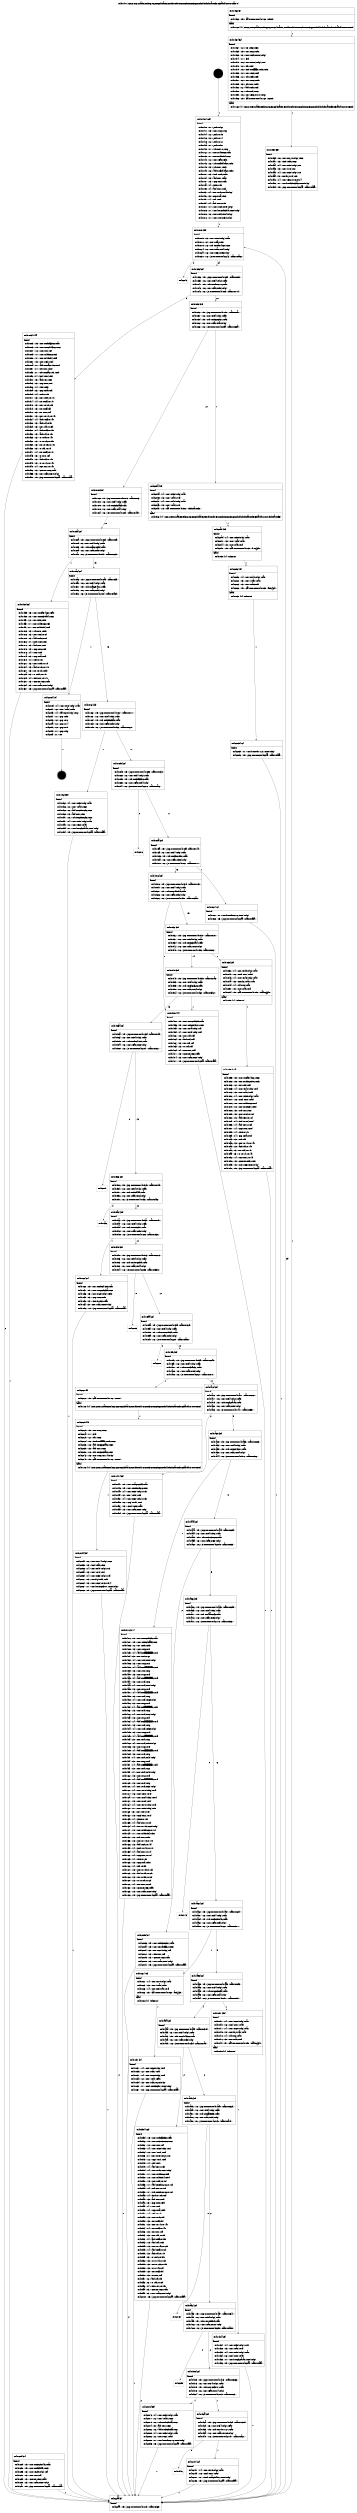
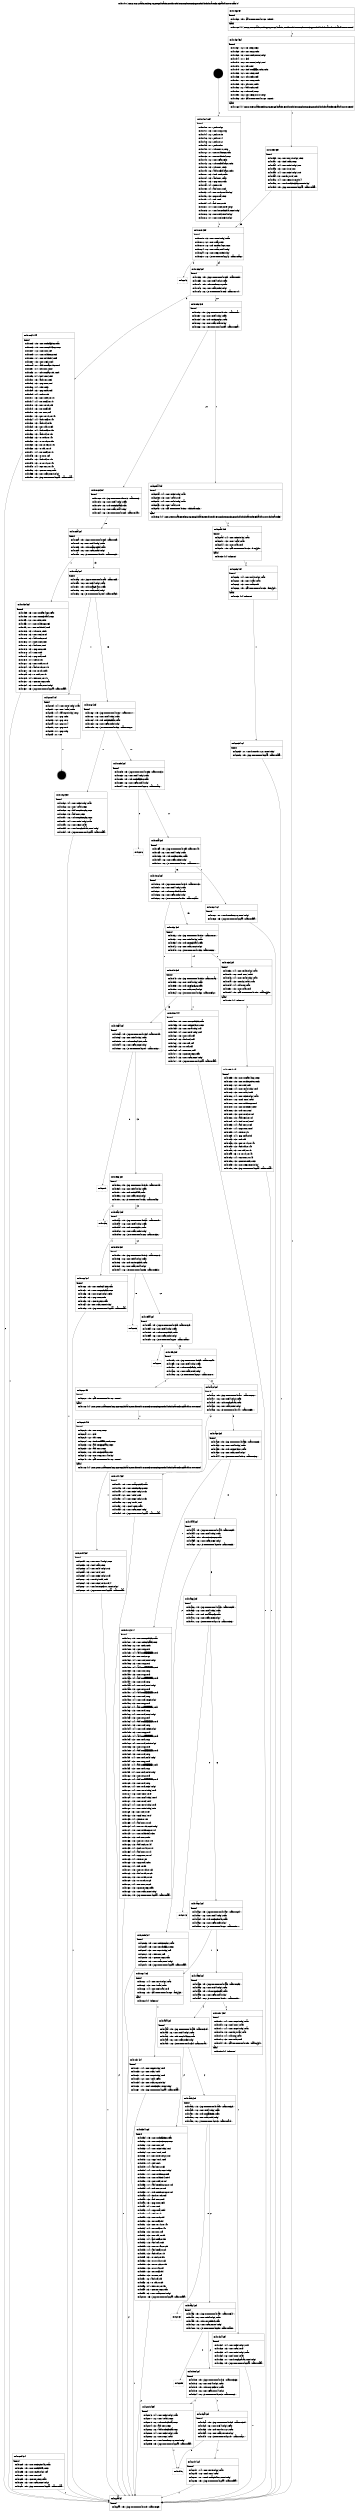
edge "0x4022aa [5]" -> "0x401819 [29]": now "0x401d9b [39]" -> "0x401819 [29]"
edge "0x402073 [39]" -> "0x4022aa [5]": now "0x402073 [39]" -> "0x401b46"
